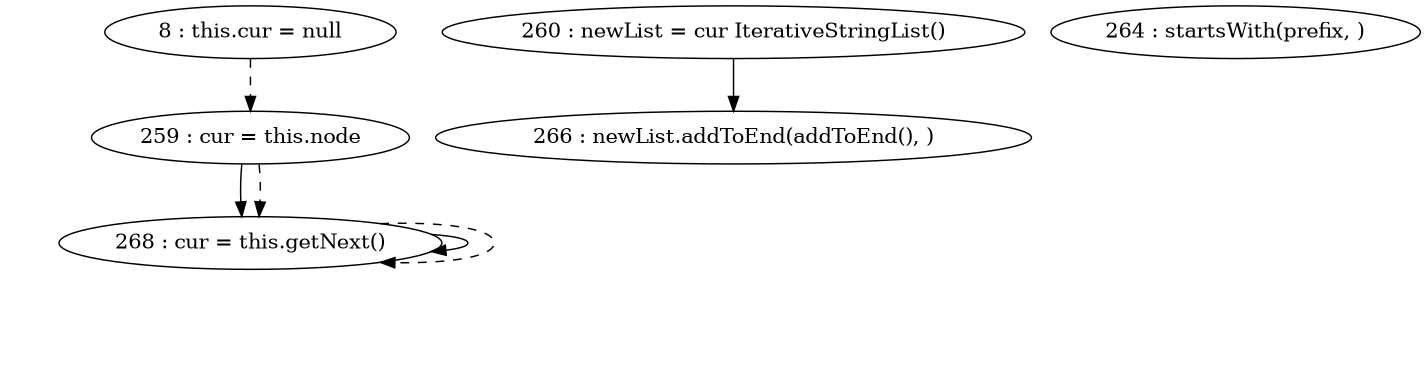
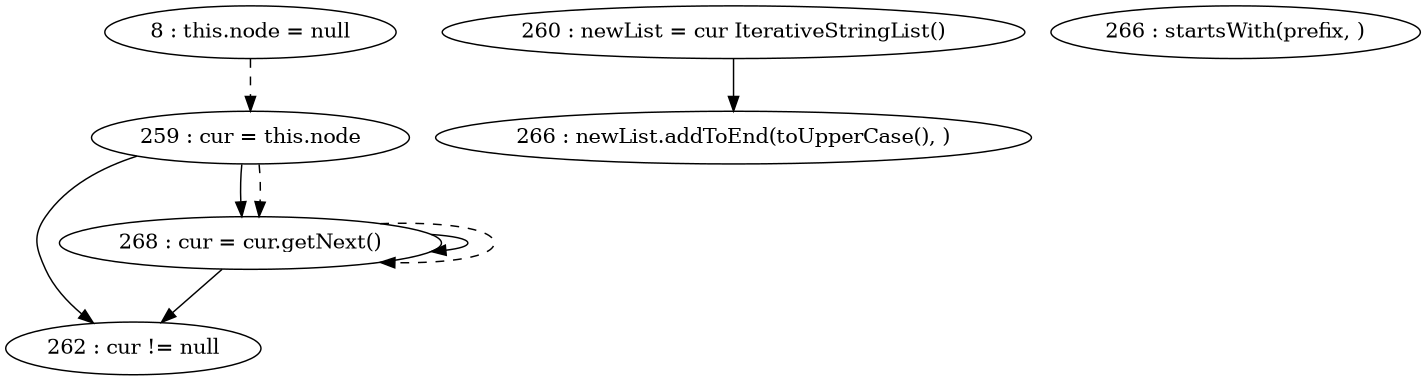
node "8 : this.cur = null": label "8 : this.cur = null" -> "8 : this.node = null"
node "264 : startsWith(prefix, )": label "264 : startsWith(prefix, )" -> "266 : startsWith(prefix, )"
node "266 : newList.addToEnd(addToEnd(), )": label "266 : newList.addToEnd(addToEnd(), )" -> "266 : newList.addToEnd(toUpperCase(), )"
node "268 : cur = this.getNext()": label "268 : cur = this.getNext()" -> "268 : cur = cur.getNext()"
node "262 : cur != null": added
